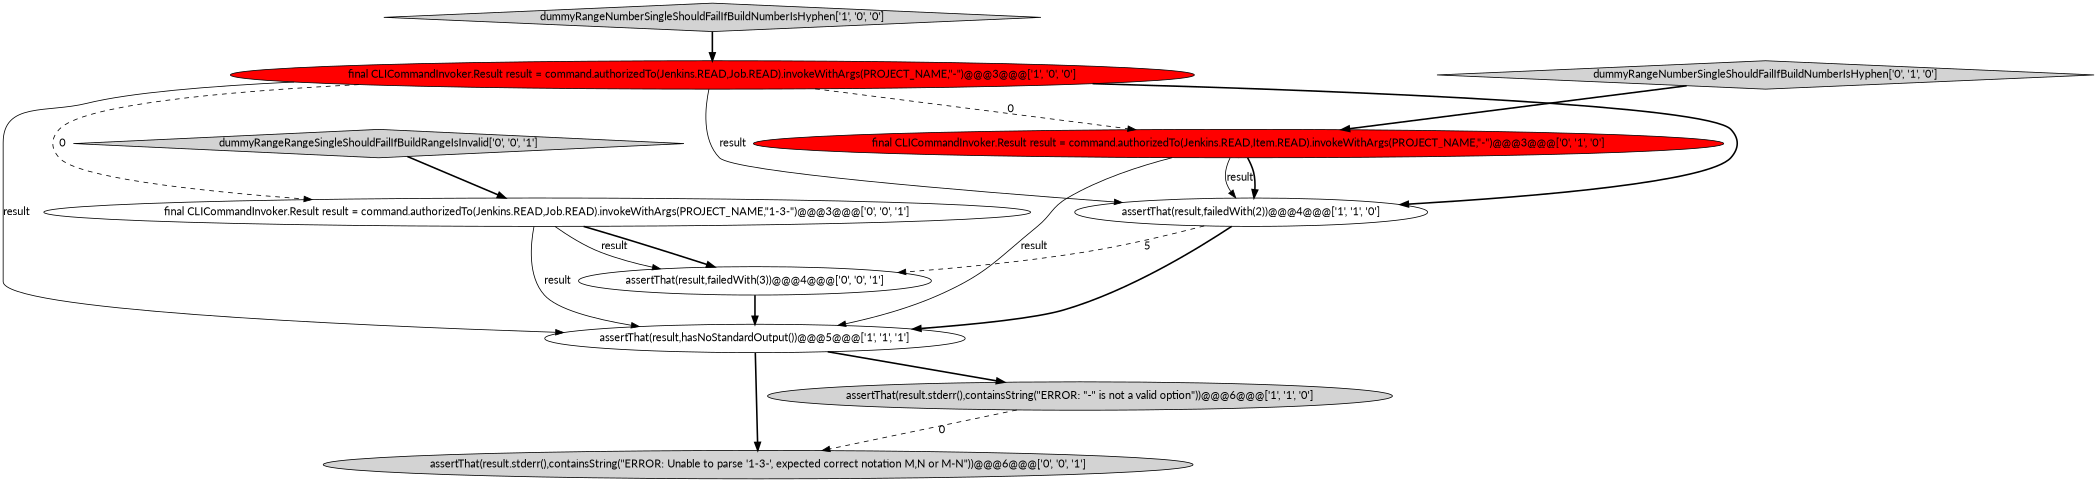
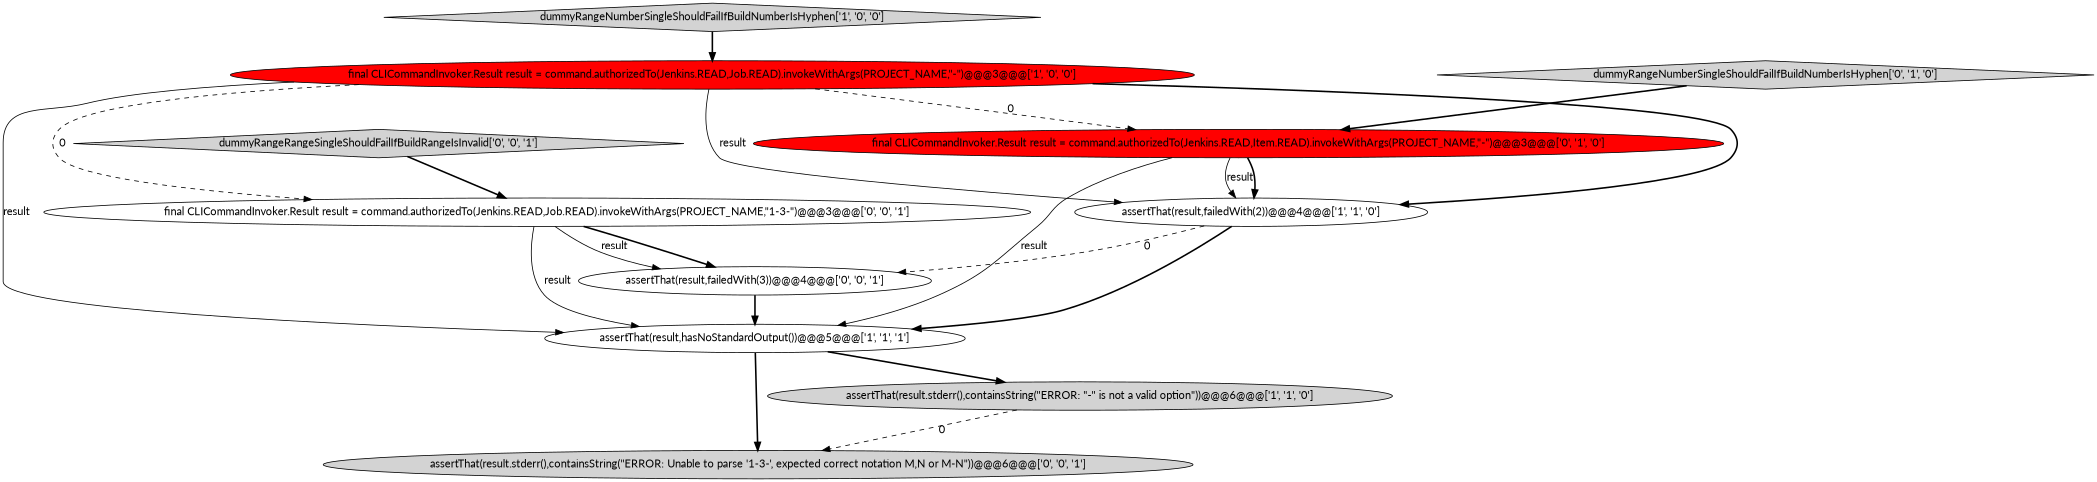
edge "assertThat(result,failedWith(2))@@@4@@@['1', '1', '0']" -> "assertThat(result,failedWith(3))@@@4@@@['0', '0', '1']": label "5" -> "0"
